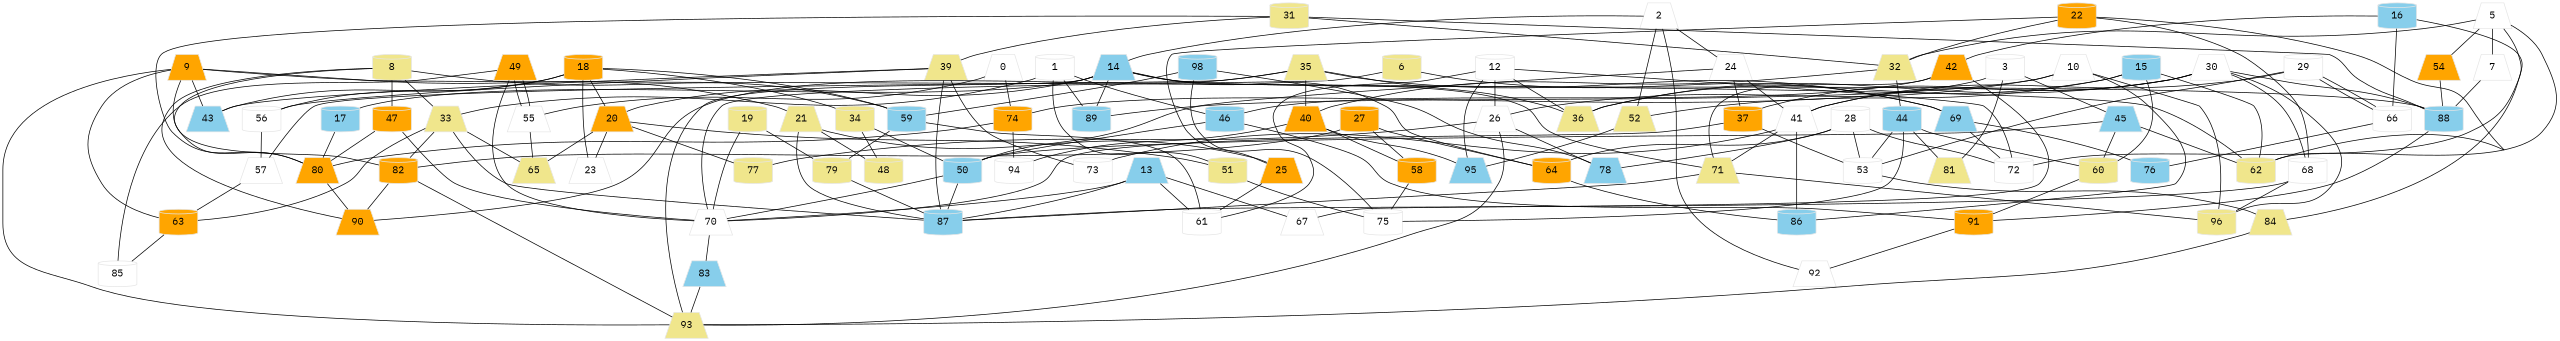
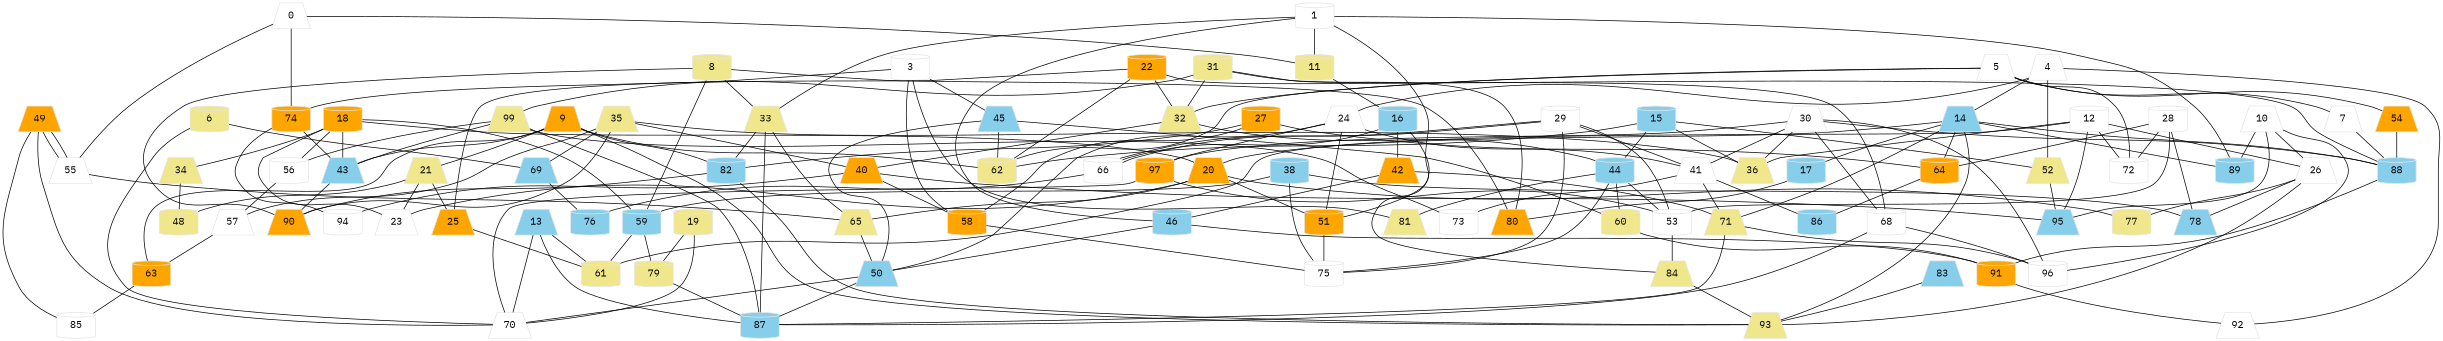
node "2": label "2" -> "4"
node "39": label "39" -> "99"
node "98": label "98" -> "38"
node "11": added
node "47": removed
node "34": shape cylinder -> trapezium
node "37": label "37" -> "97"
edge "15" -- "60": now "15" -- "44"
edge "74" -- "80": now "74" -- "43"
edge "69" -- "72": removed
edge "34" -- "50": now "65" -- "50"
edge "3" -- "58": added
node "82": fillcolor orange -> skyblue
node "50": shape cylinder -> trapezium
node "51": fillcolor khaki -> orange
edge "24" -- "51": added
edge "10" -- "86": now "10" -- "95"
edge "33" -- "63": removed
edge "80" -- "90": now "43" -- "90"
edge "21" -- "87": now "21" -- "23"
node "61": fillcolor white -> khaki
node "67": removed
node "96": fillcolor khaki -> white
edge "29" -- "75": added
edge "70" -- "83": removed
